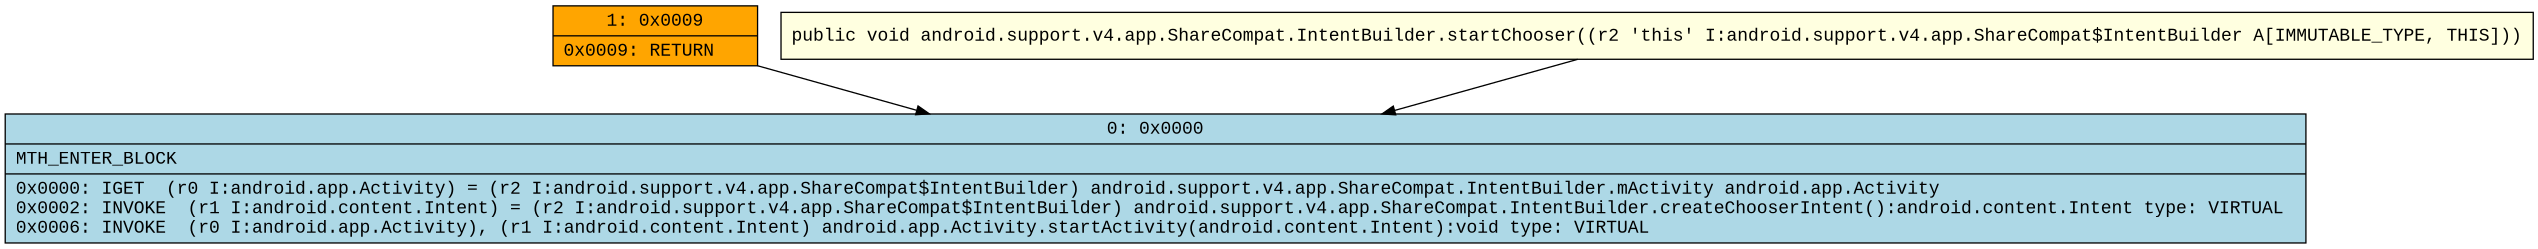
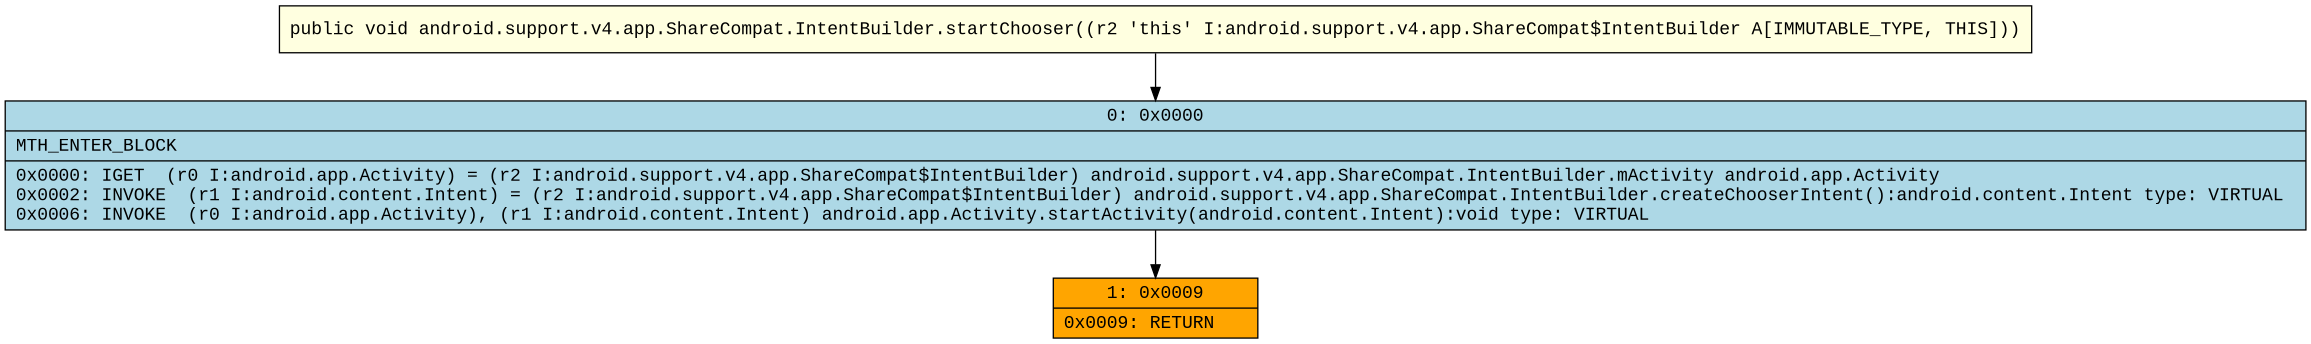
edge "1: 0x0009" -> "0: 0x0000": reversed
